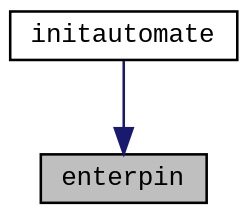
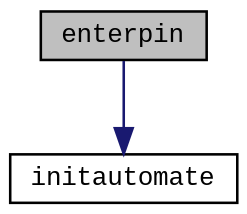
edge "initautomate" -> "enterpin": reversed
